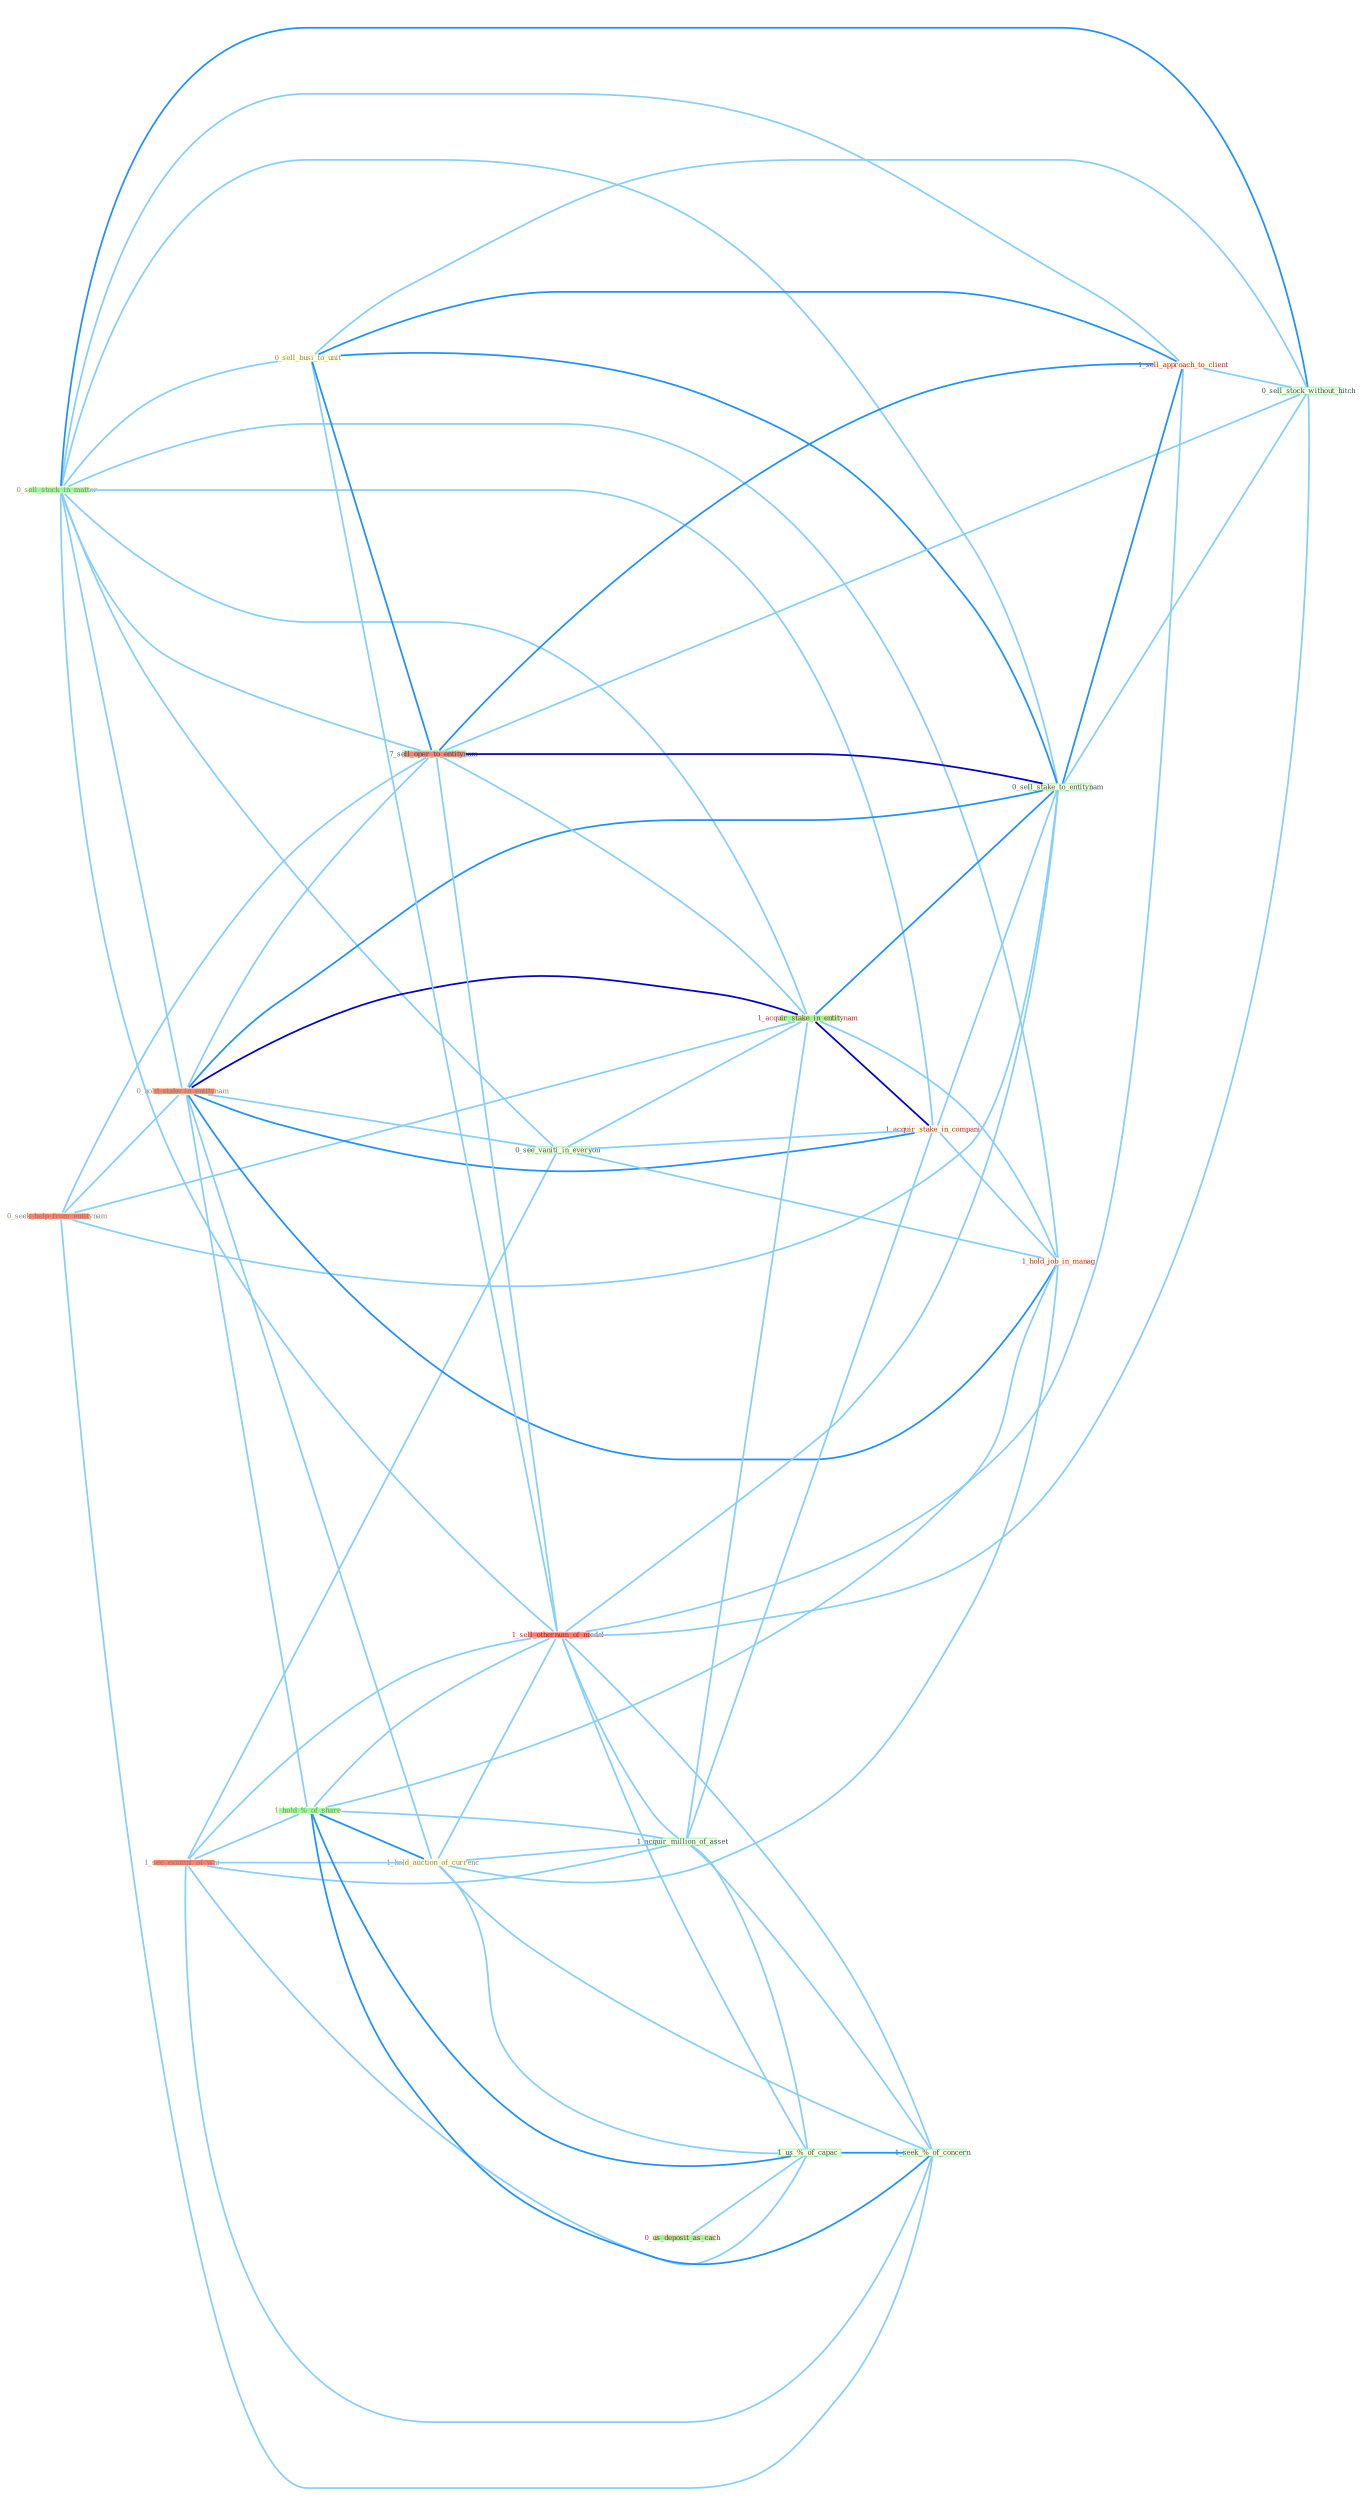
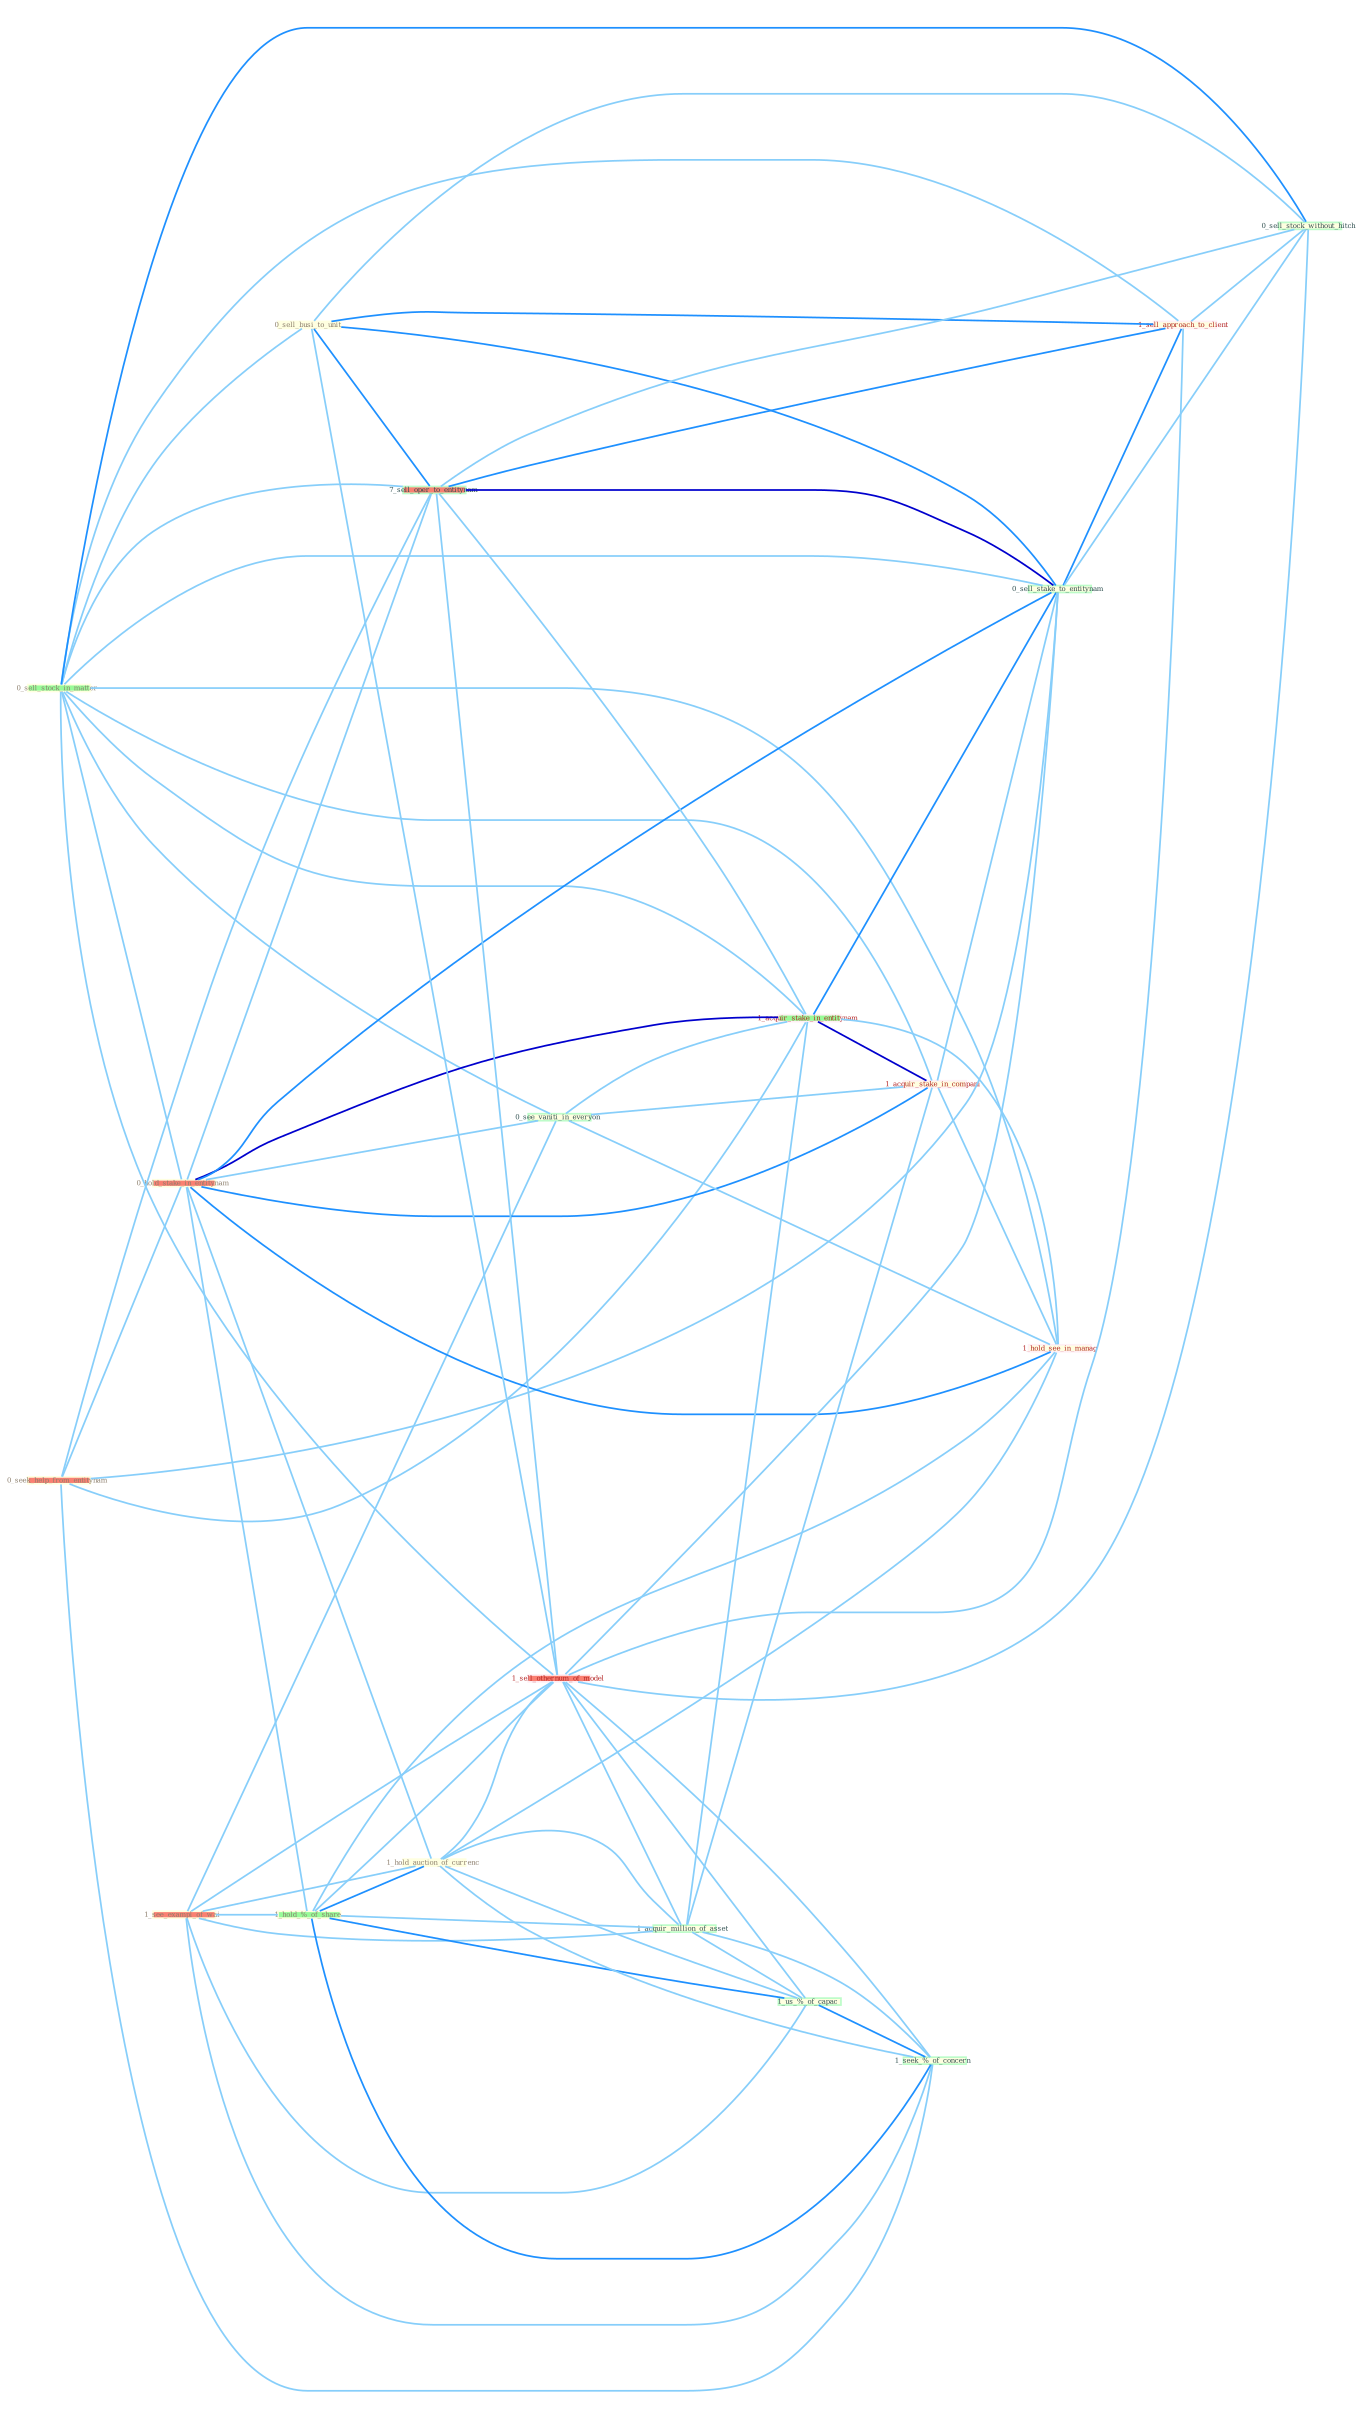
node "1_hold_job_in_manag": label "1_hold_job_in_manag" -> "1_hold_see_in_manag"
node "0_us_deposit_as_cach": removed
